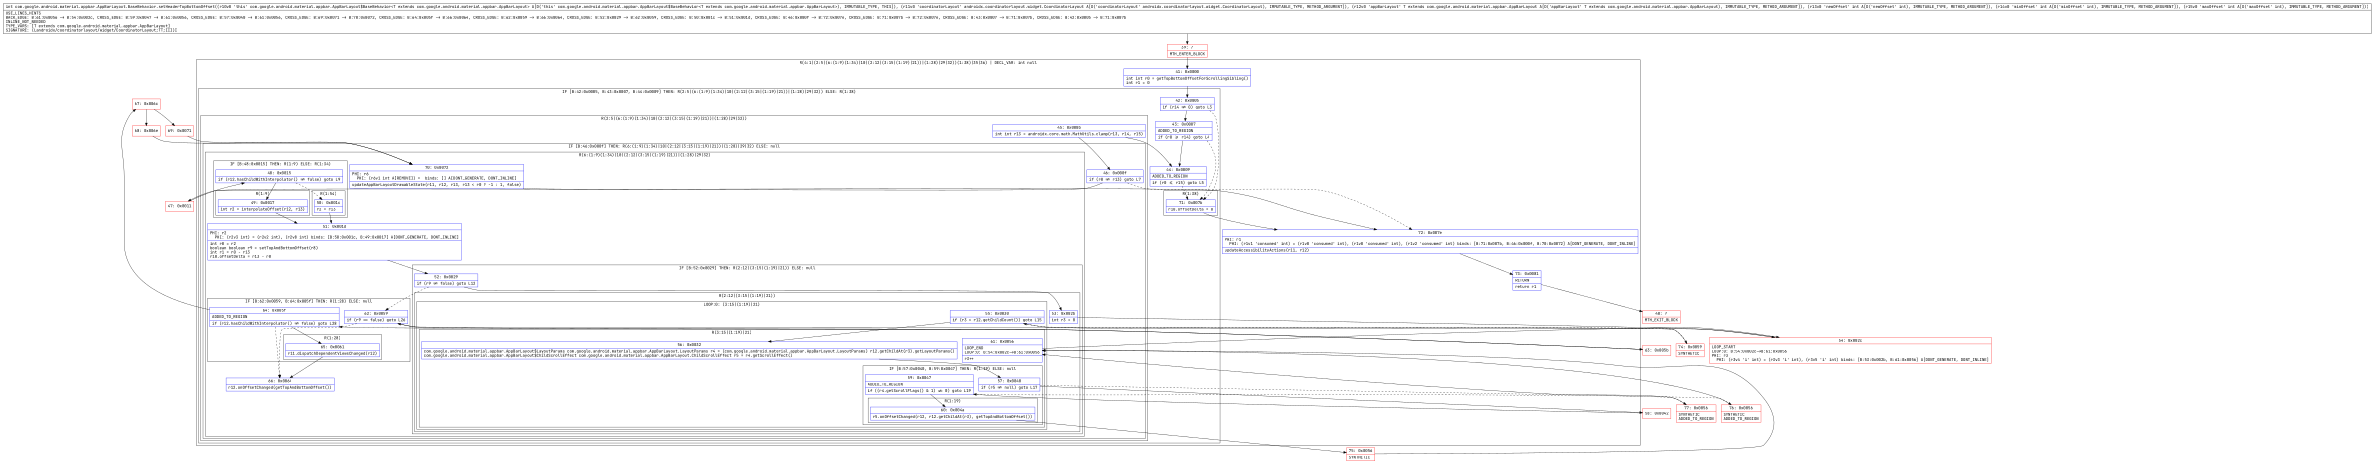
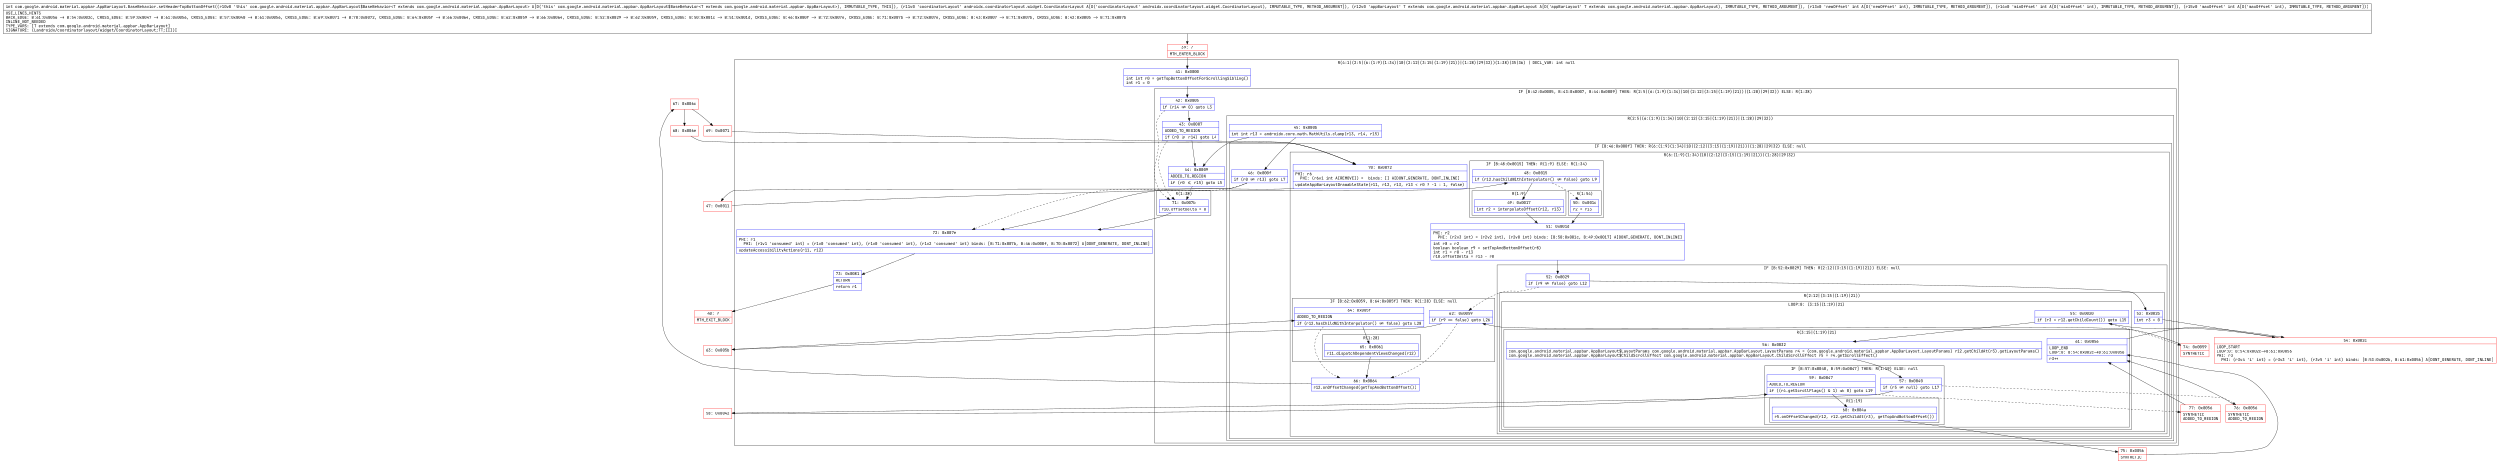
edge "64: 0x005f" -> "67: 0x006c": now "66: 0x0064" -> "67: 0x006c"
